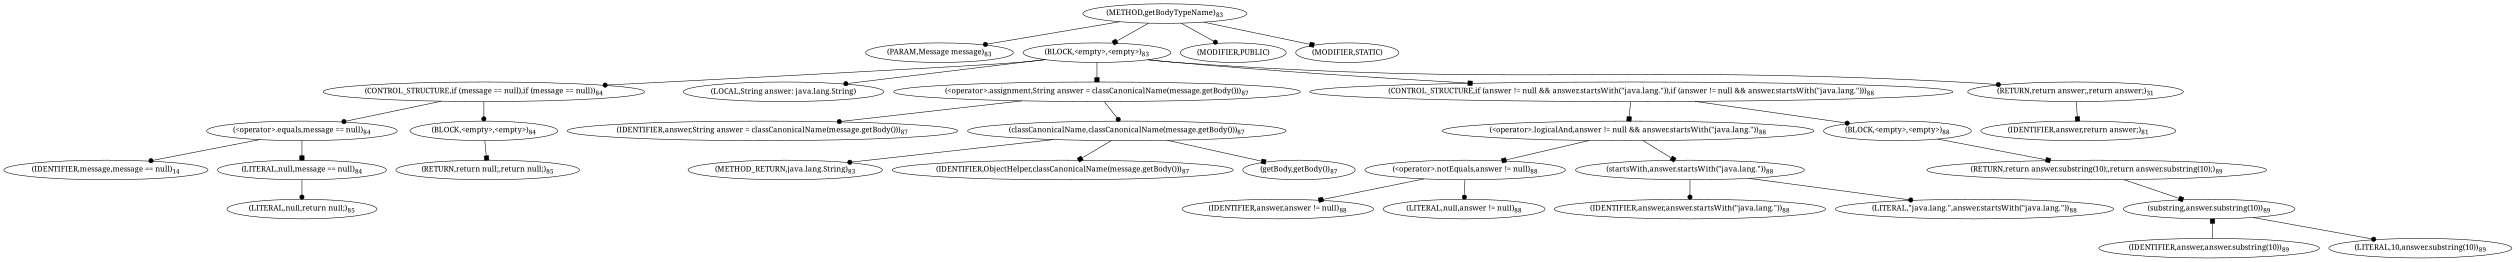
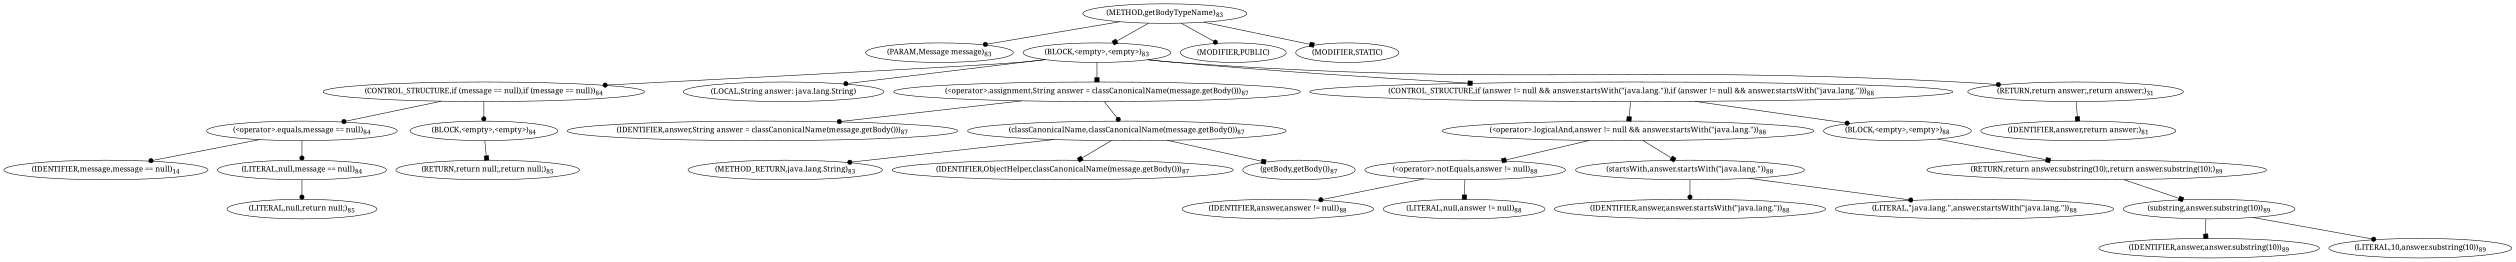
edge "(<operator>.equals,message == null)" -> "(LITERAL,null,message == null)": arrowhead box -> dot
edge "(<operator>.notEquals,answer != null)" -> "(LITERAL,null,answer != null)": arrowhead dot -> box
edge "(<operator>.notEquals,answer != null)" -> "(IDENTIFIER,answer,answer != null)": arrowhead box -> dot
edge "(IDENTIFIER,answer,answer.substring(10))" -> "(substring,answer.substring(10))": reversed
